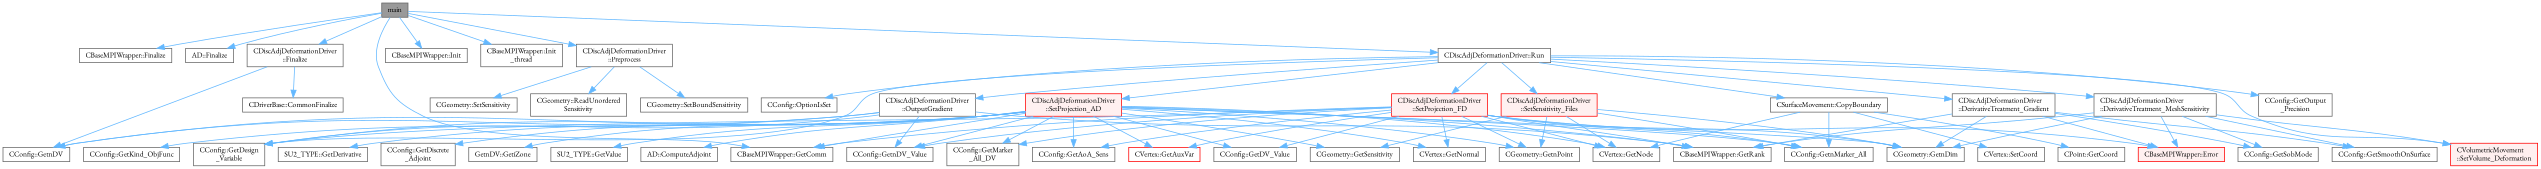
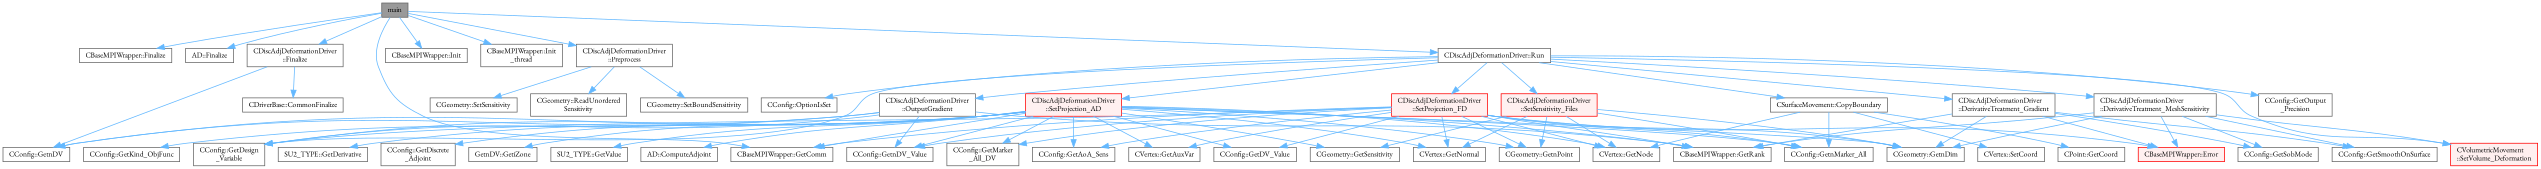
edge "CDiscAdjDeformationDriver ::SetSensitivity_Files" -> "CVertex::GetNormal": added
node "CVertex::GetAuxVar": color red -> grey40
